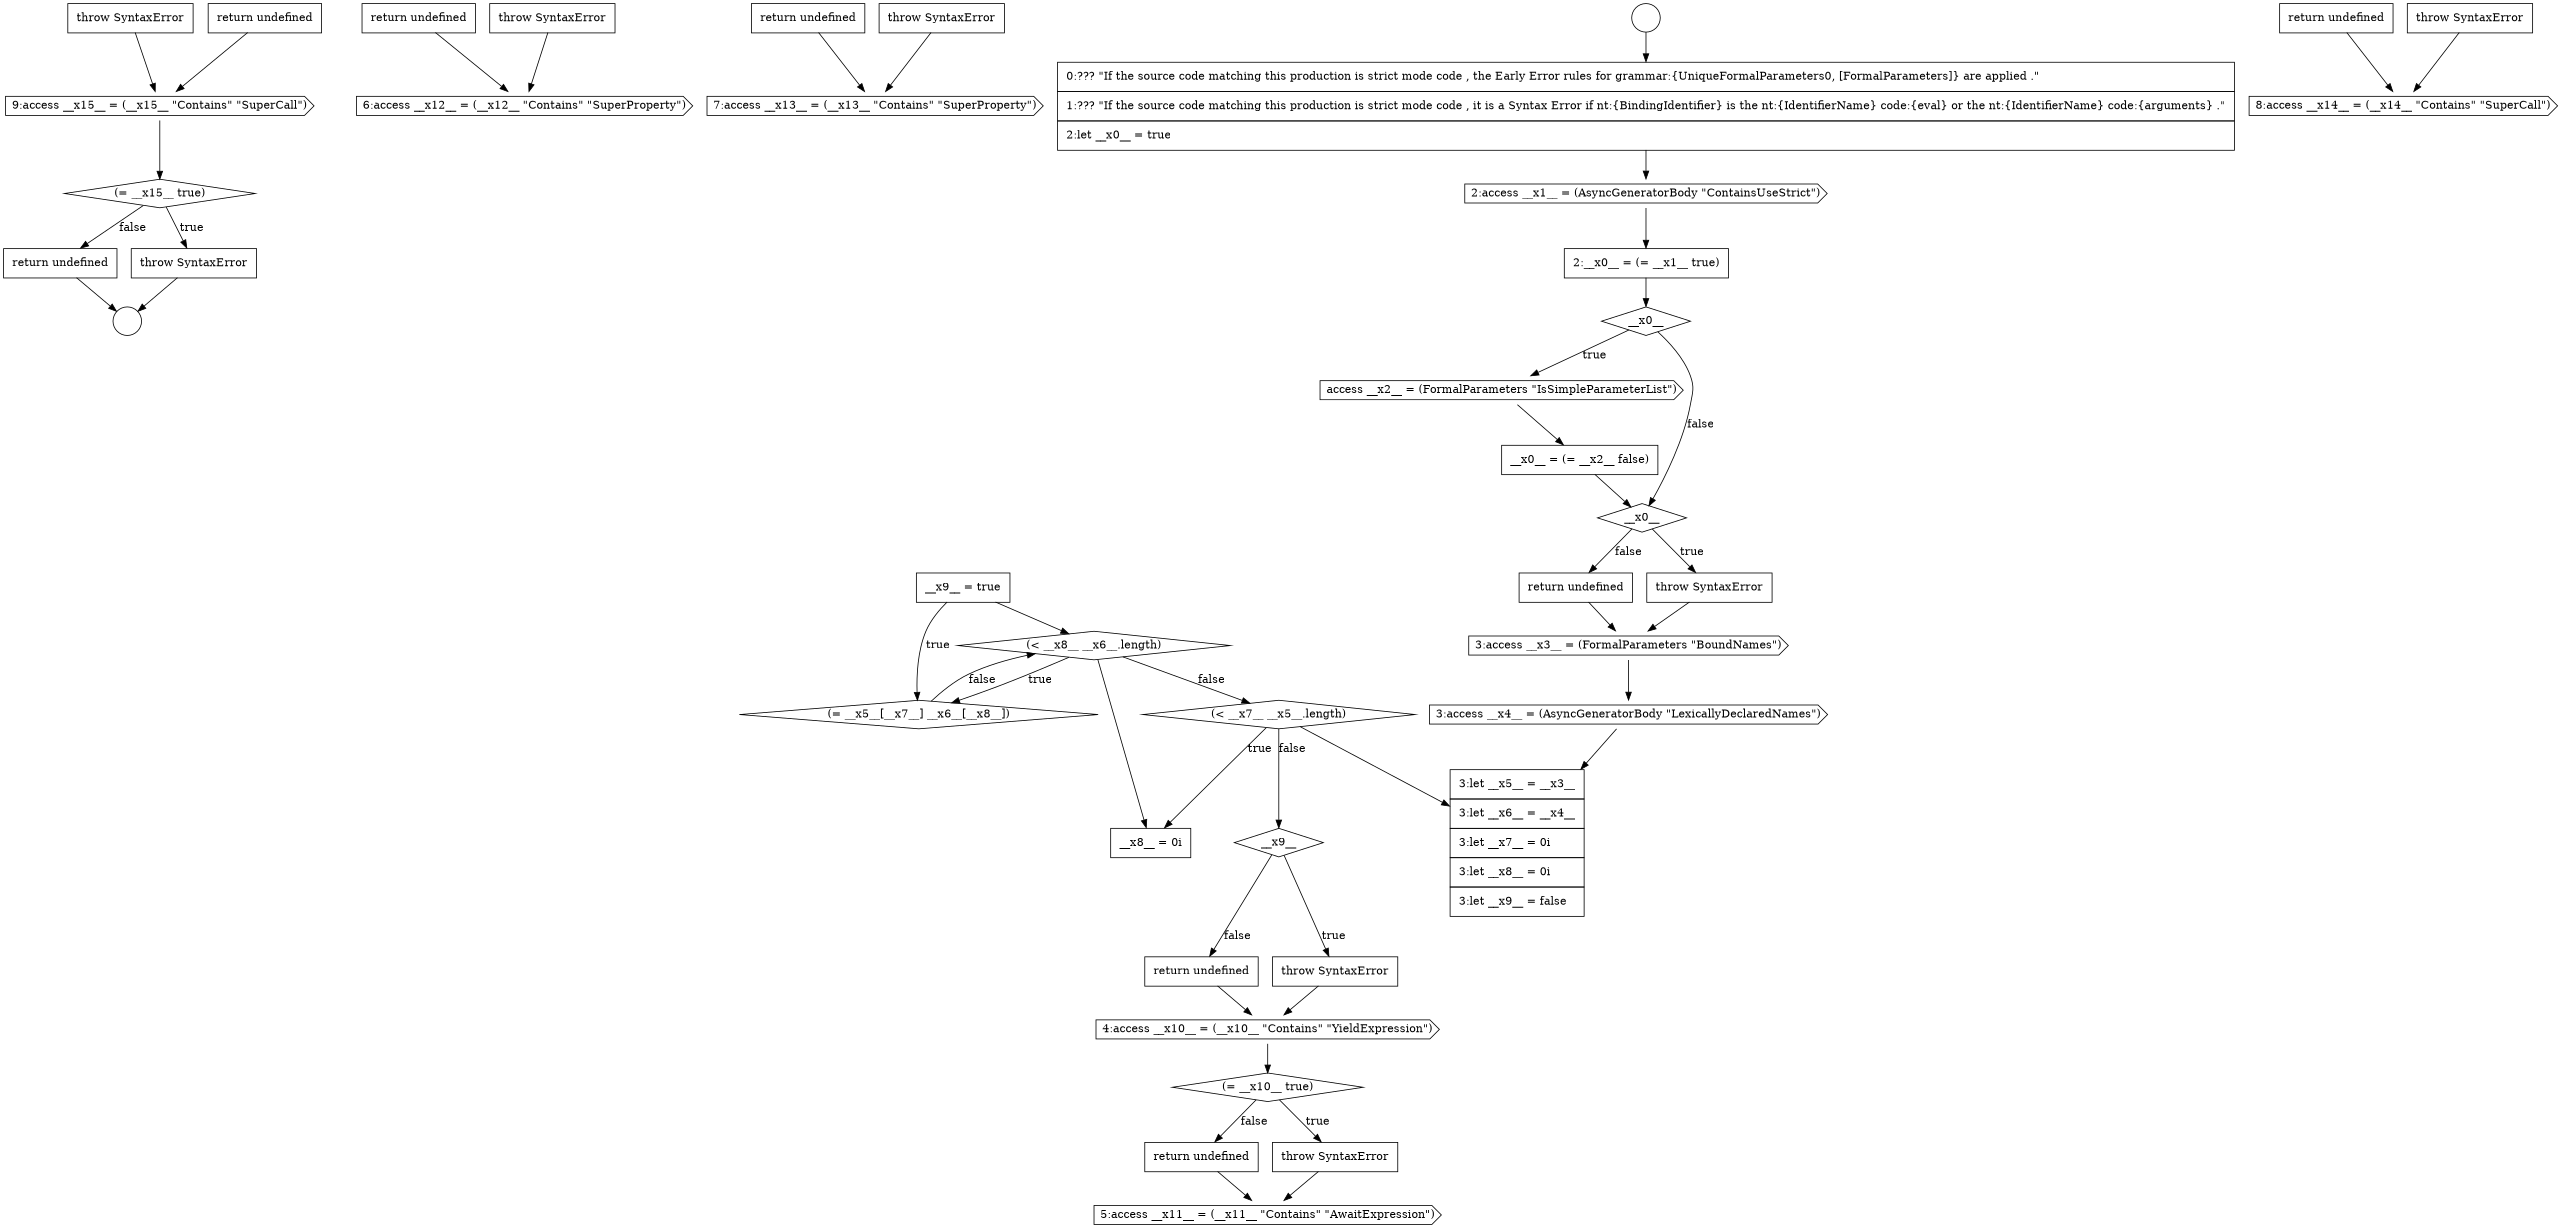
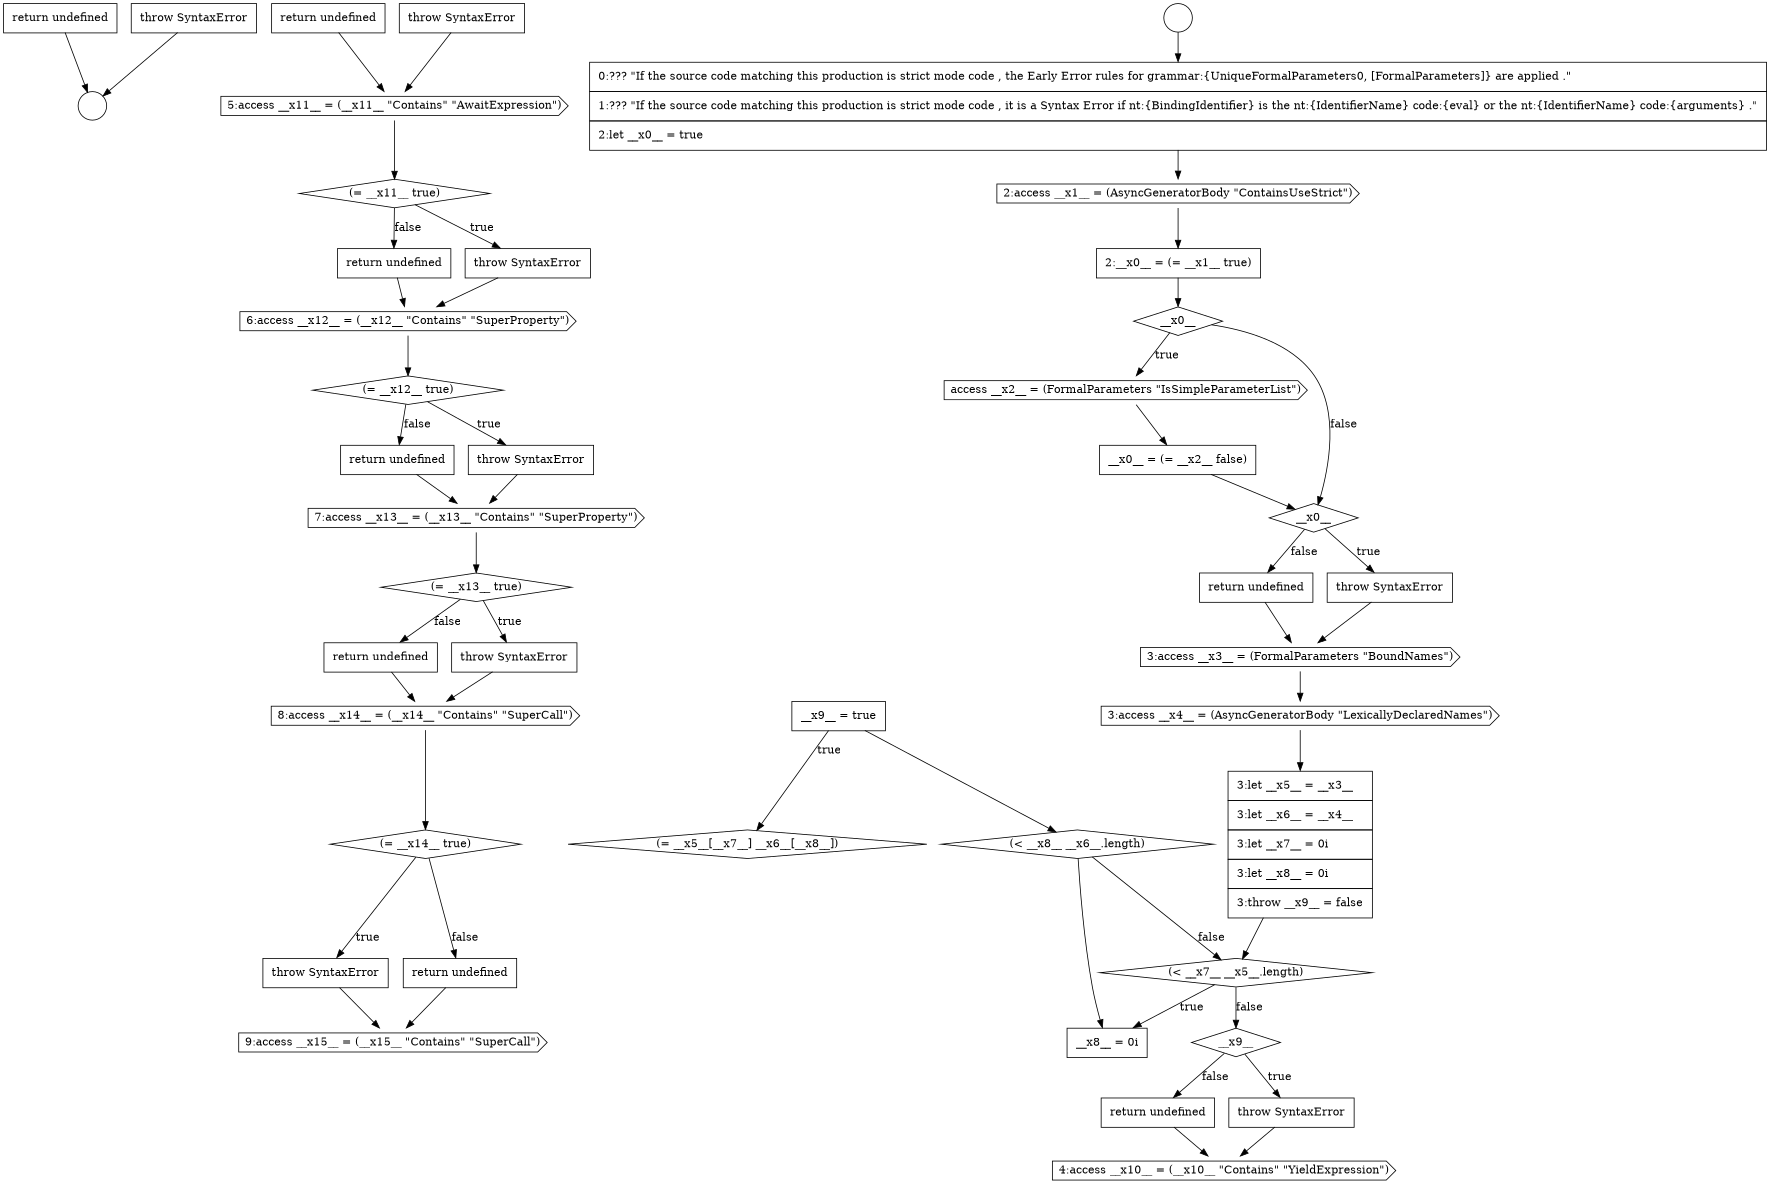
node "(= __x15__ true)": removed
node "(= __x11__ true)": added
node "(= __x12__ true)": added
node "(= __x13__ true)": added
edge "(= __x5__[__x7__] __x6__[__x8__])" -> "(< __x8__ __x6__.length)": removed, label "false"
edge "(< __x8__ __x6__.length)" -> "(= __x5__[__x7__] __x6__[__x8__])": removed, label "true"
edge "(< __x7__ __x5__.length)" -> "3:let __x5__ = __x3__": reversed
node "(= __x14__ true)": added
node "3:let __x5__ = __x3__": text "3:let __x9__ = false" -> "3:throw __x9__ = false"
node "(= __x10__ true)": removed
